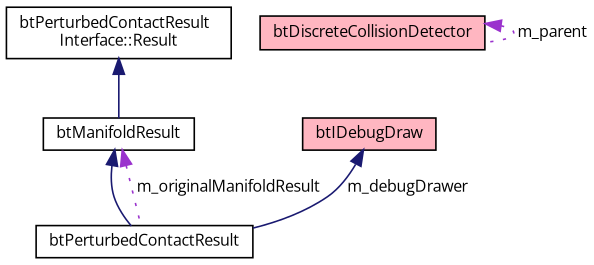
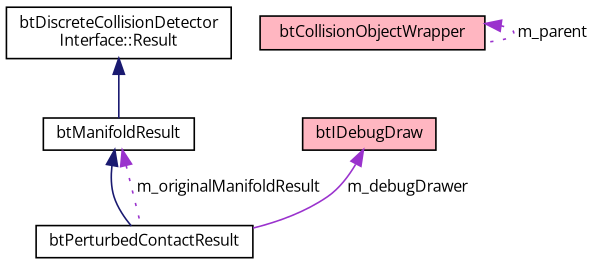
node "btPerturbedContactResult Interface::Result": label "btPerturbedContactResult Interface::Result" -> "btDiscreteCollisionDetector Interface::Result"
node "btDiscreteCollisionDetector": label "btDiscreteCollisionDetector" -> "btCollisionObjectWrapper"
edge "btPerturbedContactResult" -> "btIDebugDraw": color midnightblue -> darkorchid3
